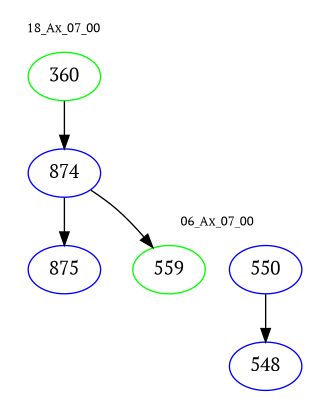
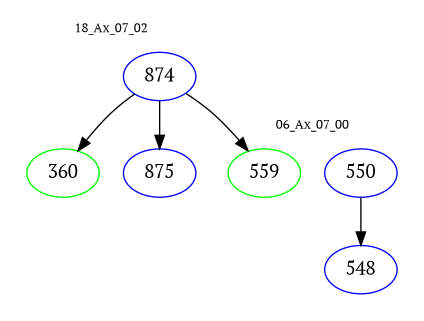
cluster "18_Ax_07_00": label "18_Ax_07_00" -> "18_Ax_07_02"
edge "360" -> "874": reversed
